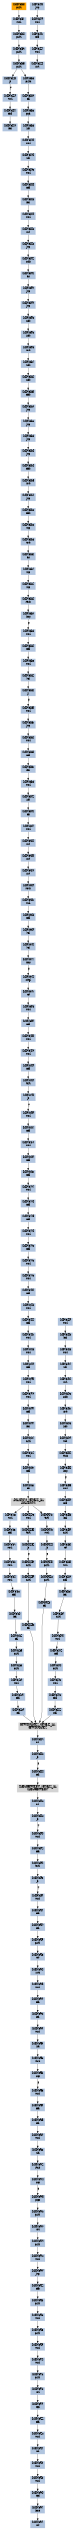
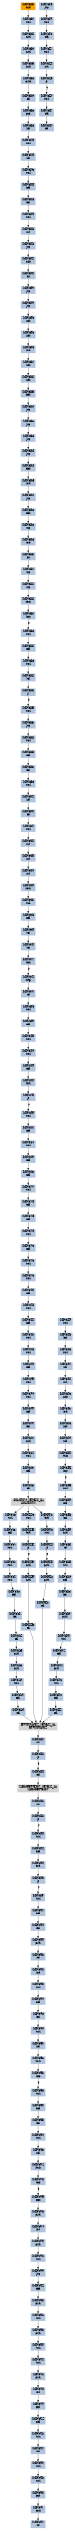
edge "0x0041e065 pushl" -> "0x0041e825 je": now "0x0041e823 xorl" -> "0x0041e825 je"
